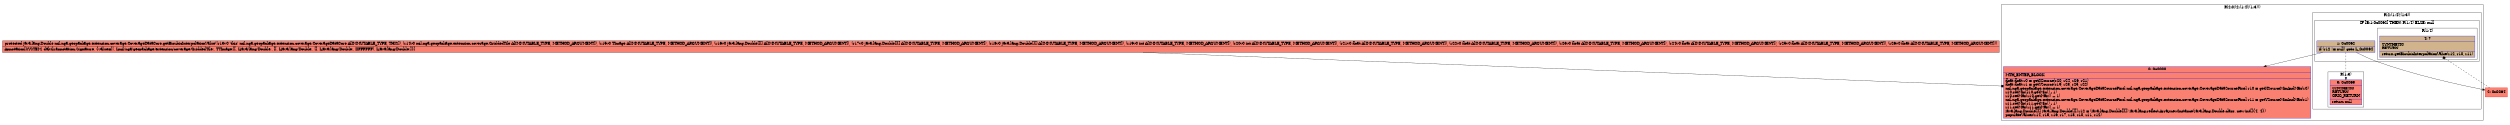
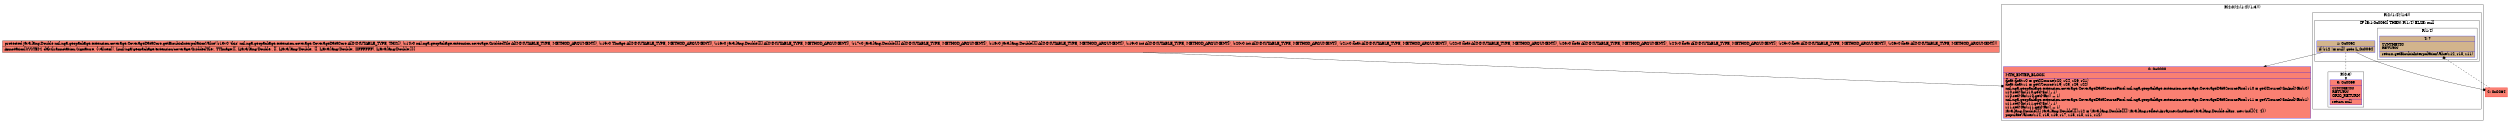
edge "1: 0x0062" -> "2: 0x0064": arrowhead normal -> box
cluster "R(1:3)": label "R(1:3)" -> "R(0:3)"
